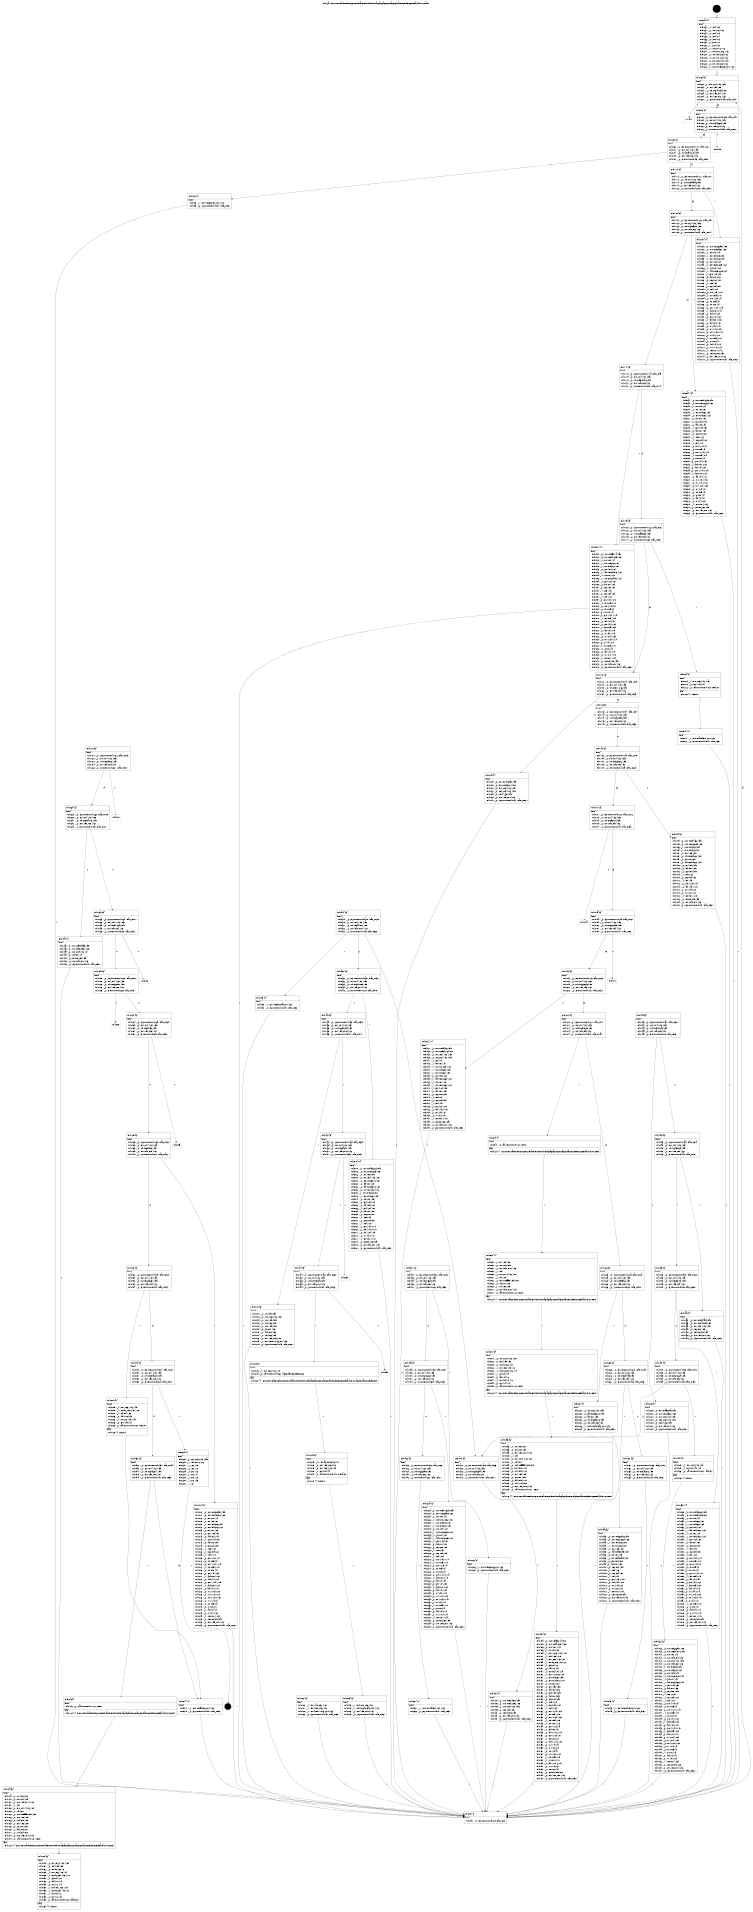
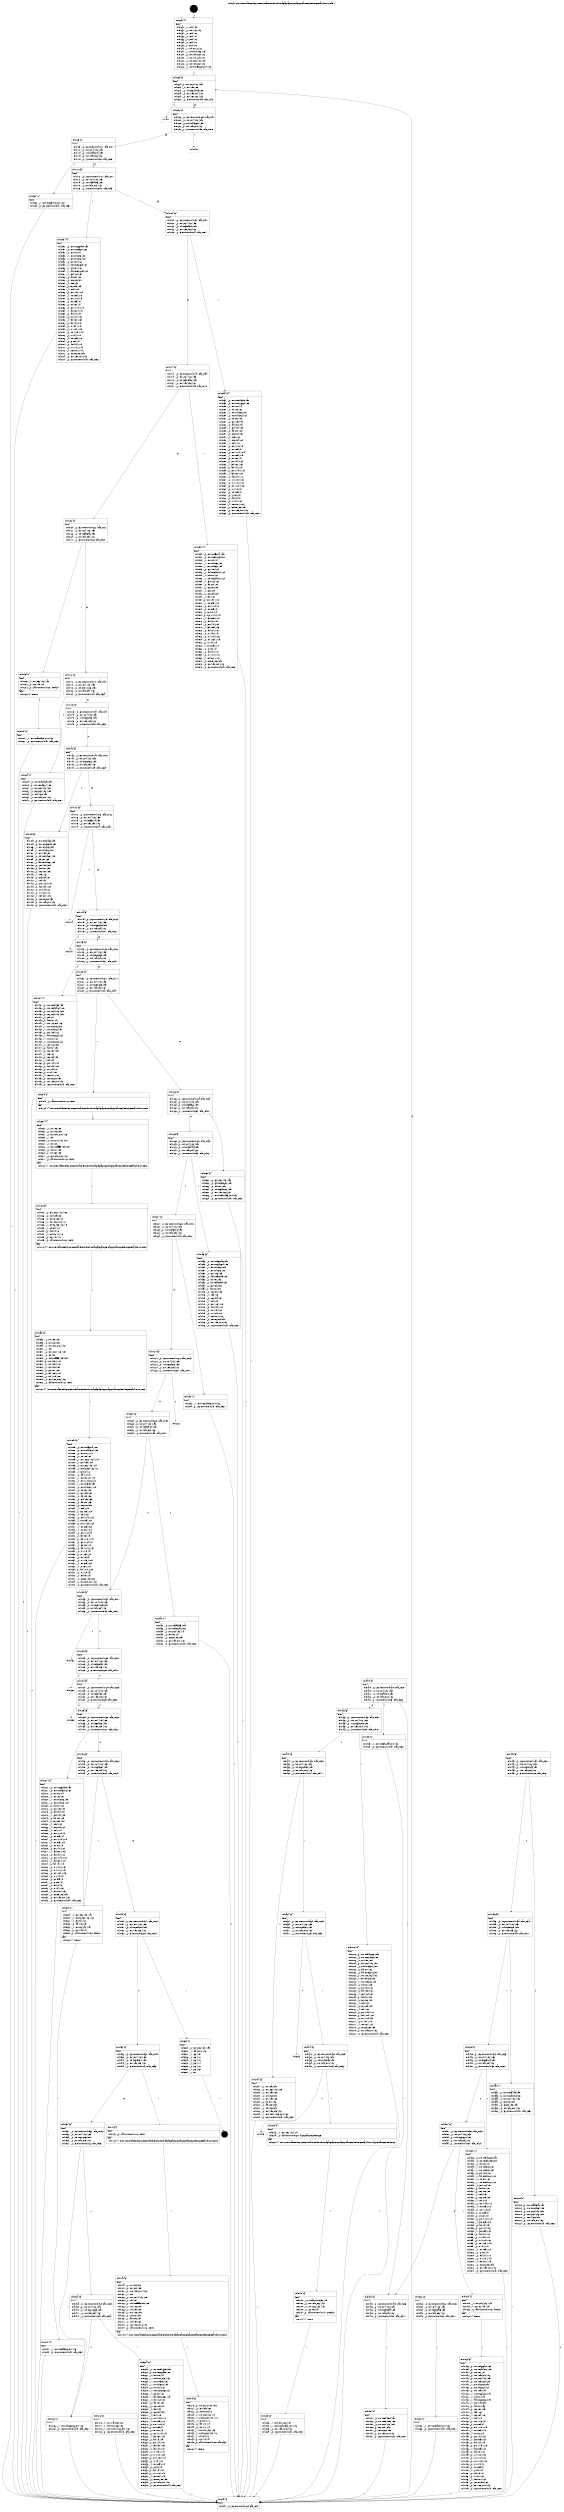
edge "0x401857 [25]" -> "0x401870 [25]": added, label "19"
edge "0x40196a [25]" -> "0x401983 [25]": now "0x40196a [25]" -> "0x402086 [12]"
edge "0x401938 [25]" -> "0x402244 [12]": now "0x401938 [25]" -> "0x401951 [25]"
